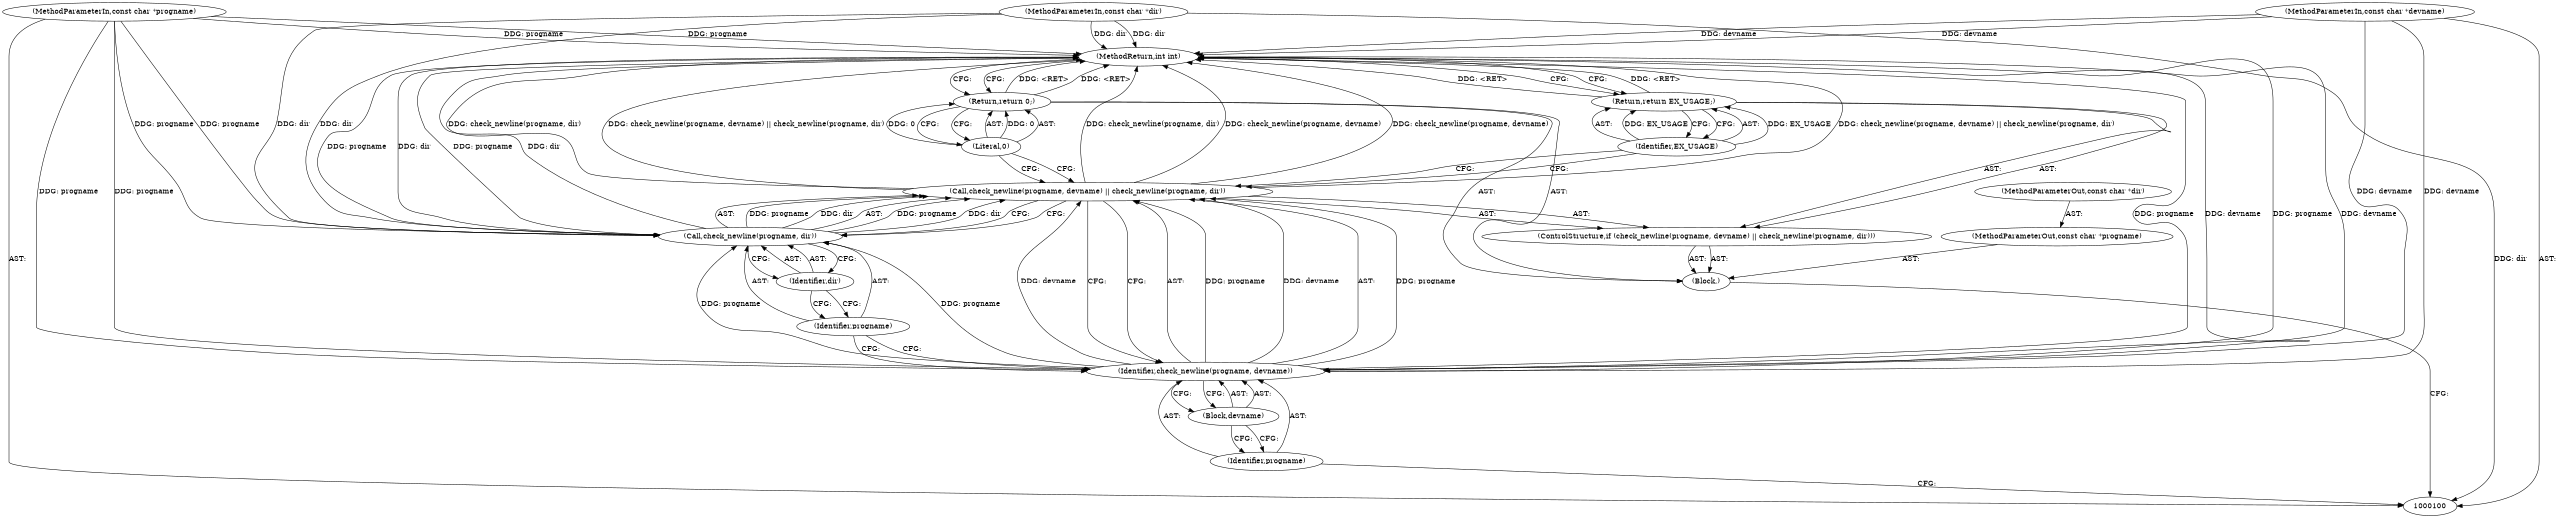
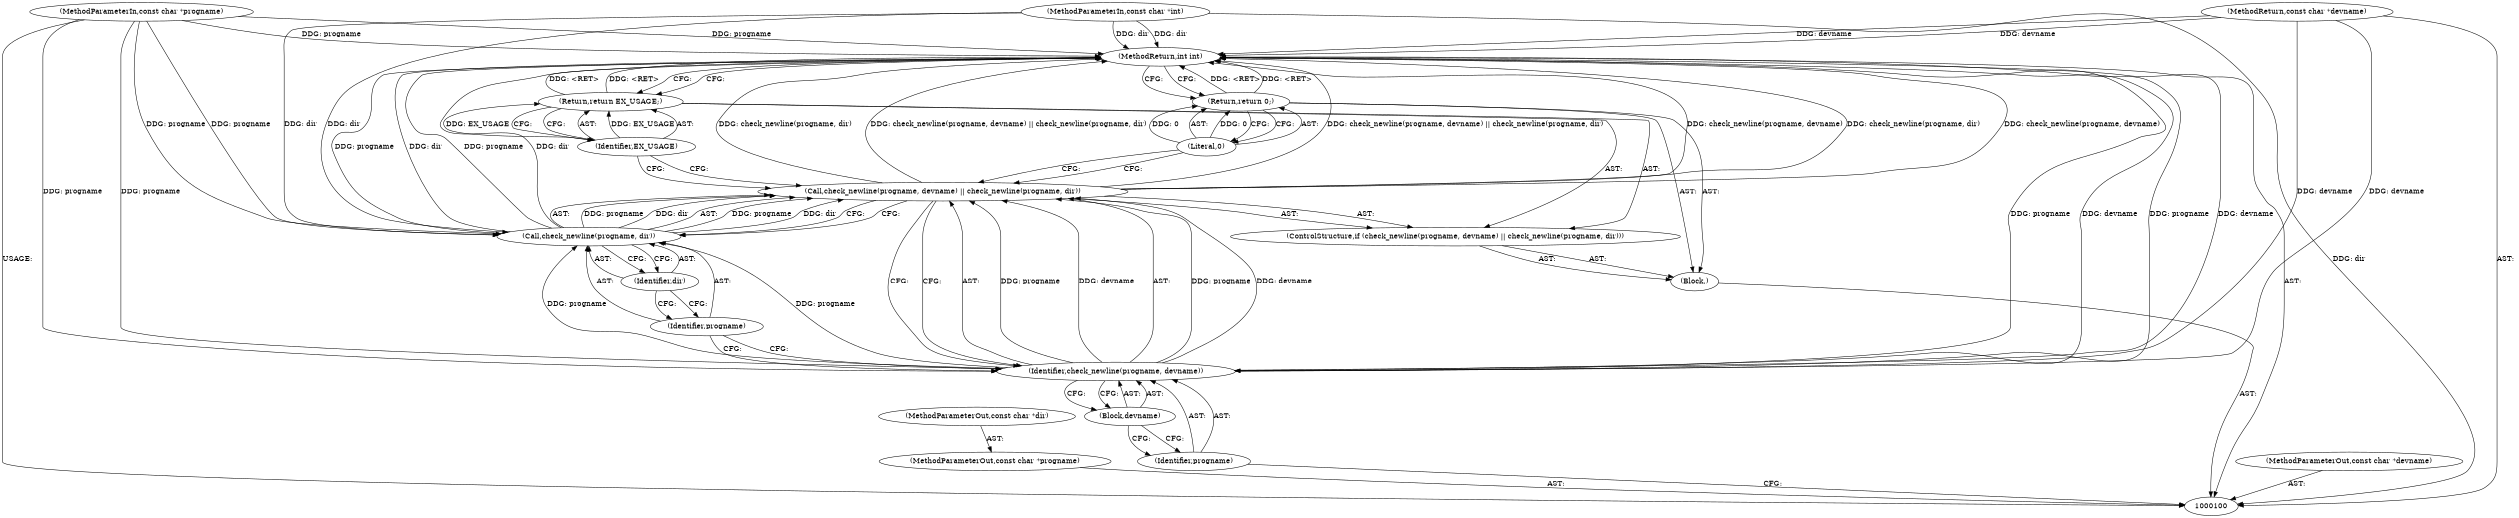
node "(MethodParameterIn,const char *dir)": label "(MethodParameterIn,const char *dir)" -> "(MethodParameterIn,const char *int)"
node "(MethodParameterIn,const char *devname)": label "(MethodParameterIn,const char *devname)" -> "(MethodReturn,const char *devname)"
edge "(MethodReturn,int int)" -> "1000100": added, label "AST:"
edge "(MethodParameterIn,const char *progname)" -> "1000100": label "AST: " -> "USAGE: "
edge "(MethodParameterOut,const char *progname)" -> "(Block,)": now "(MethodParameterOut,const char *progname)" -> "1000100"
edge "(Block,)" -> "1000100": label "CFG: " -> "AST: "
node "(MethodParameterOut,const char *devname)": added
